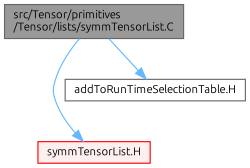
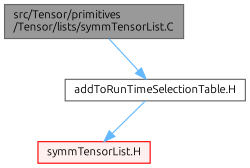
edge "src/Tensor/primitives /Tensor/lists/symmTensorList.C" -> "symmTensorList.H": now "addToRunTimeSelectionTable.H" -> "symmTensorList.H"
